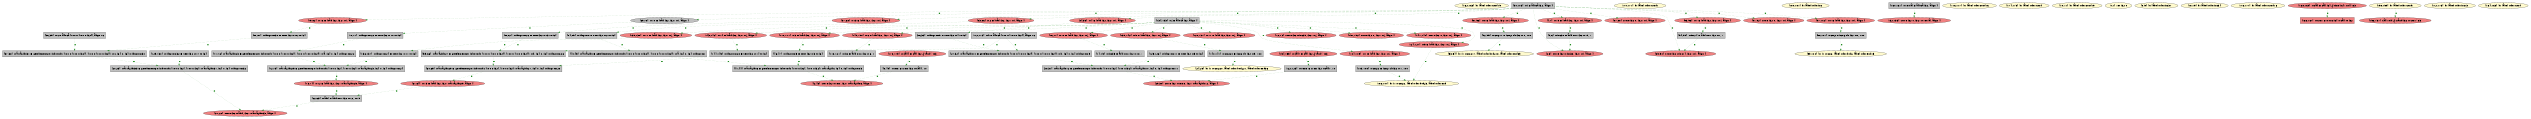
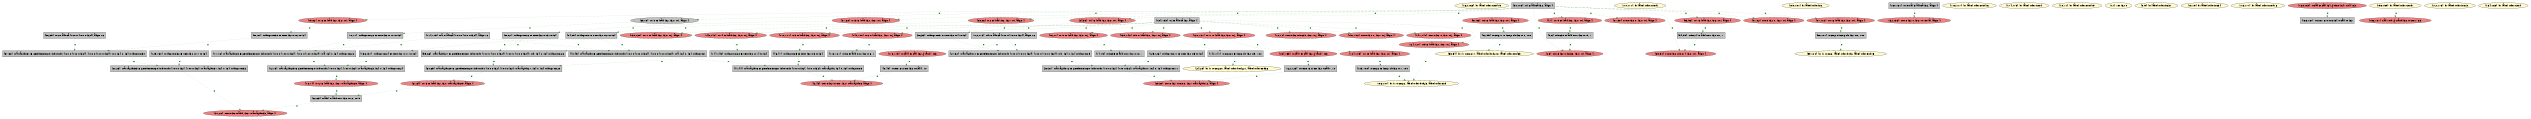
edge "[50/103]  %i = alloca i32, align 4" -> "[51/56]  %8 = load i32, i32* %i, align 4": removed, label "T"
node "[166/167]  %conv = trunc i64 %call to i32": fillcolor lightcoral -> grey
node "[114/115]  %a = alloca [100 x [100 x i32]], align 16": added
edge "[134/153]  %j = alloca i32, align 4" -> "[104/109]  %1 = load i32, i32* %j, align 4": now "[128/131]  %17 = load i32, i32* %j, align 4" -> "[104/109]  %1 = load i32, i32* %j, align 4"
